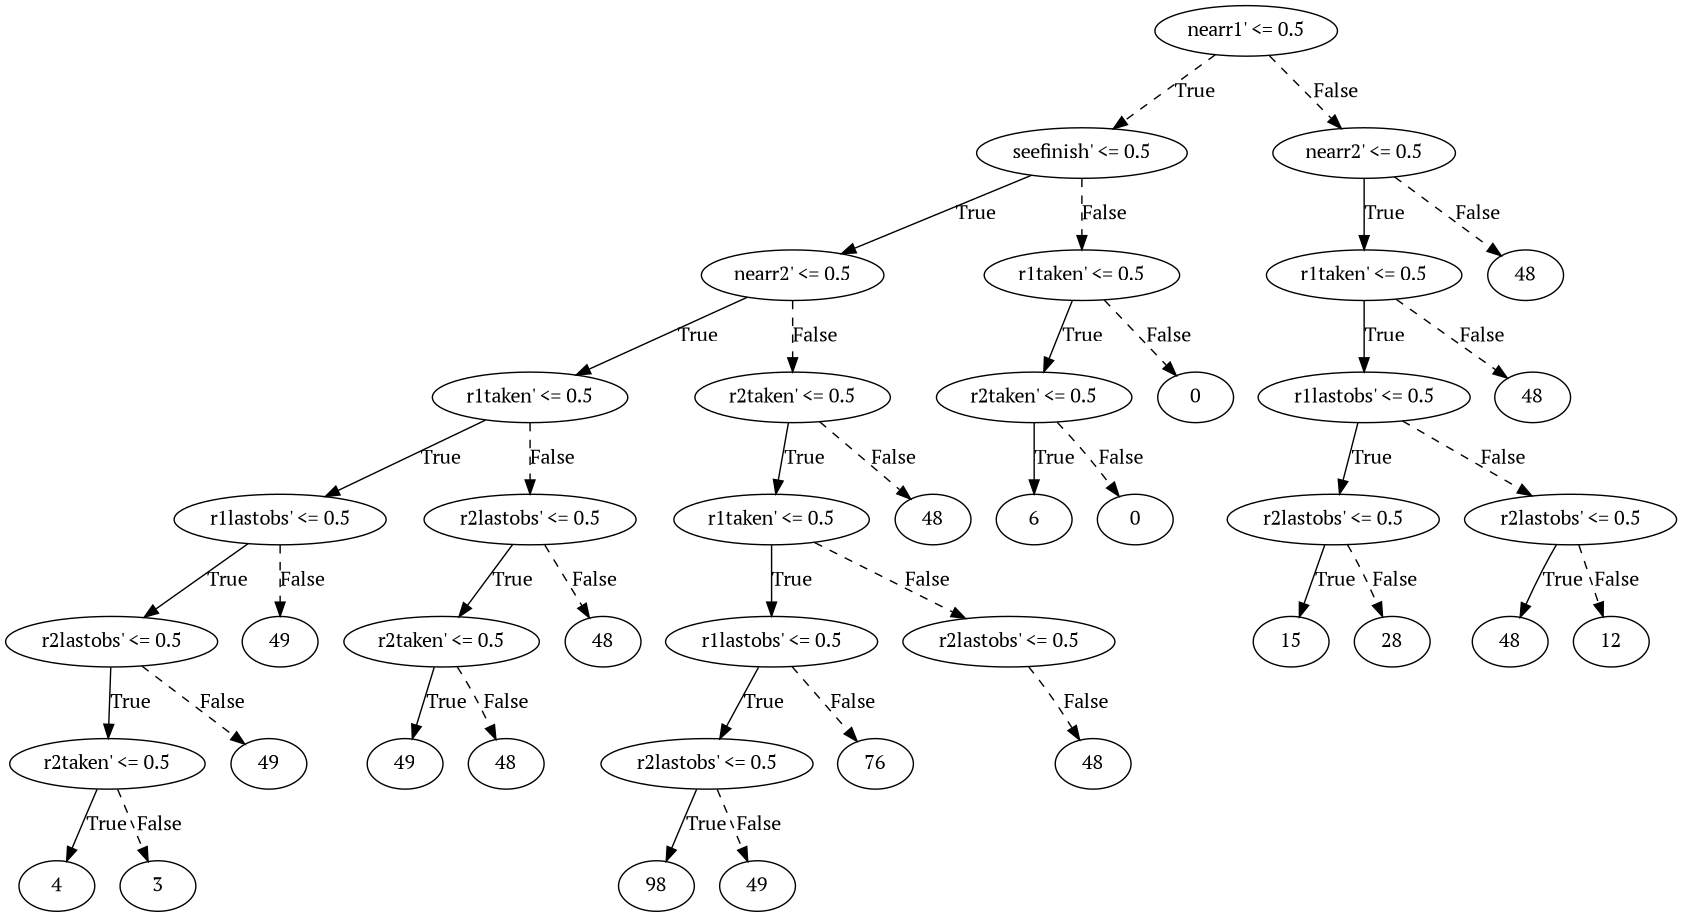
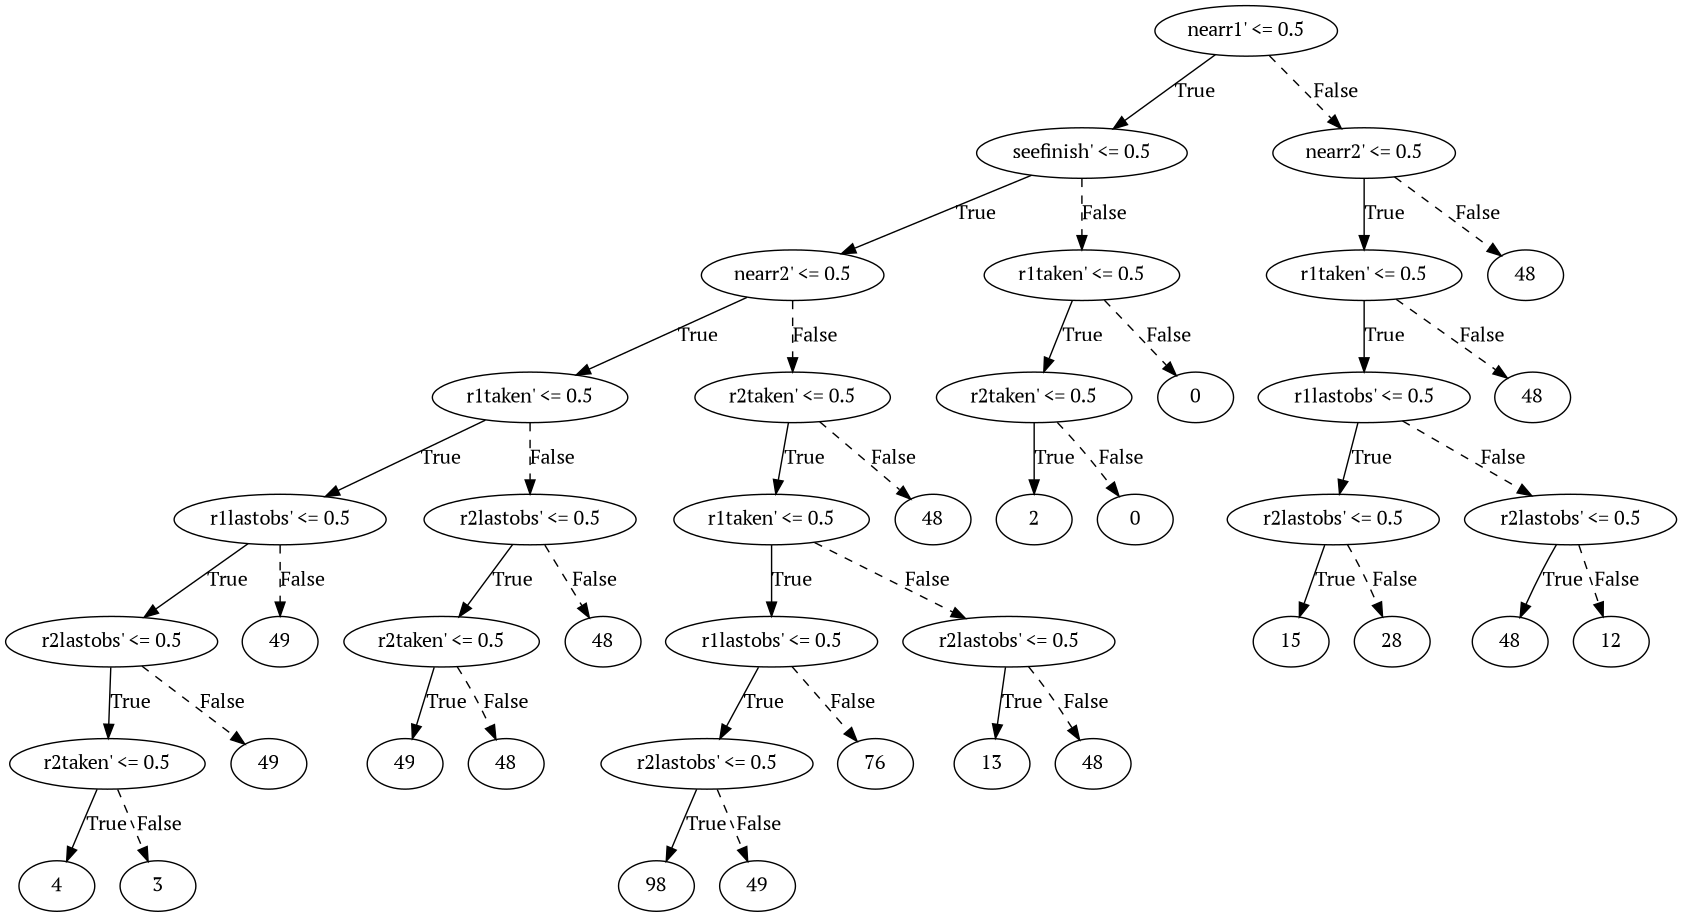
edge "nearr1' <= 0.5" -> "seefinish' <= 0.5": style dashed -> solid
node "6": label "6" -> "2"
node "13": added
